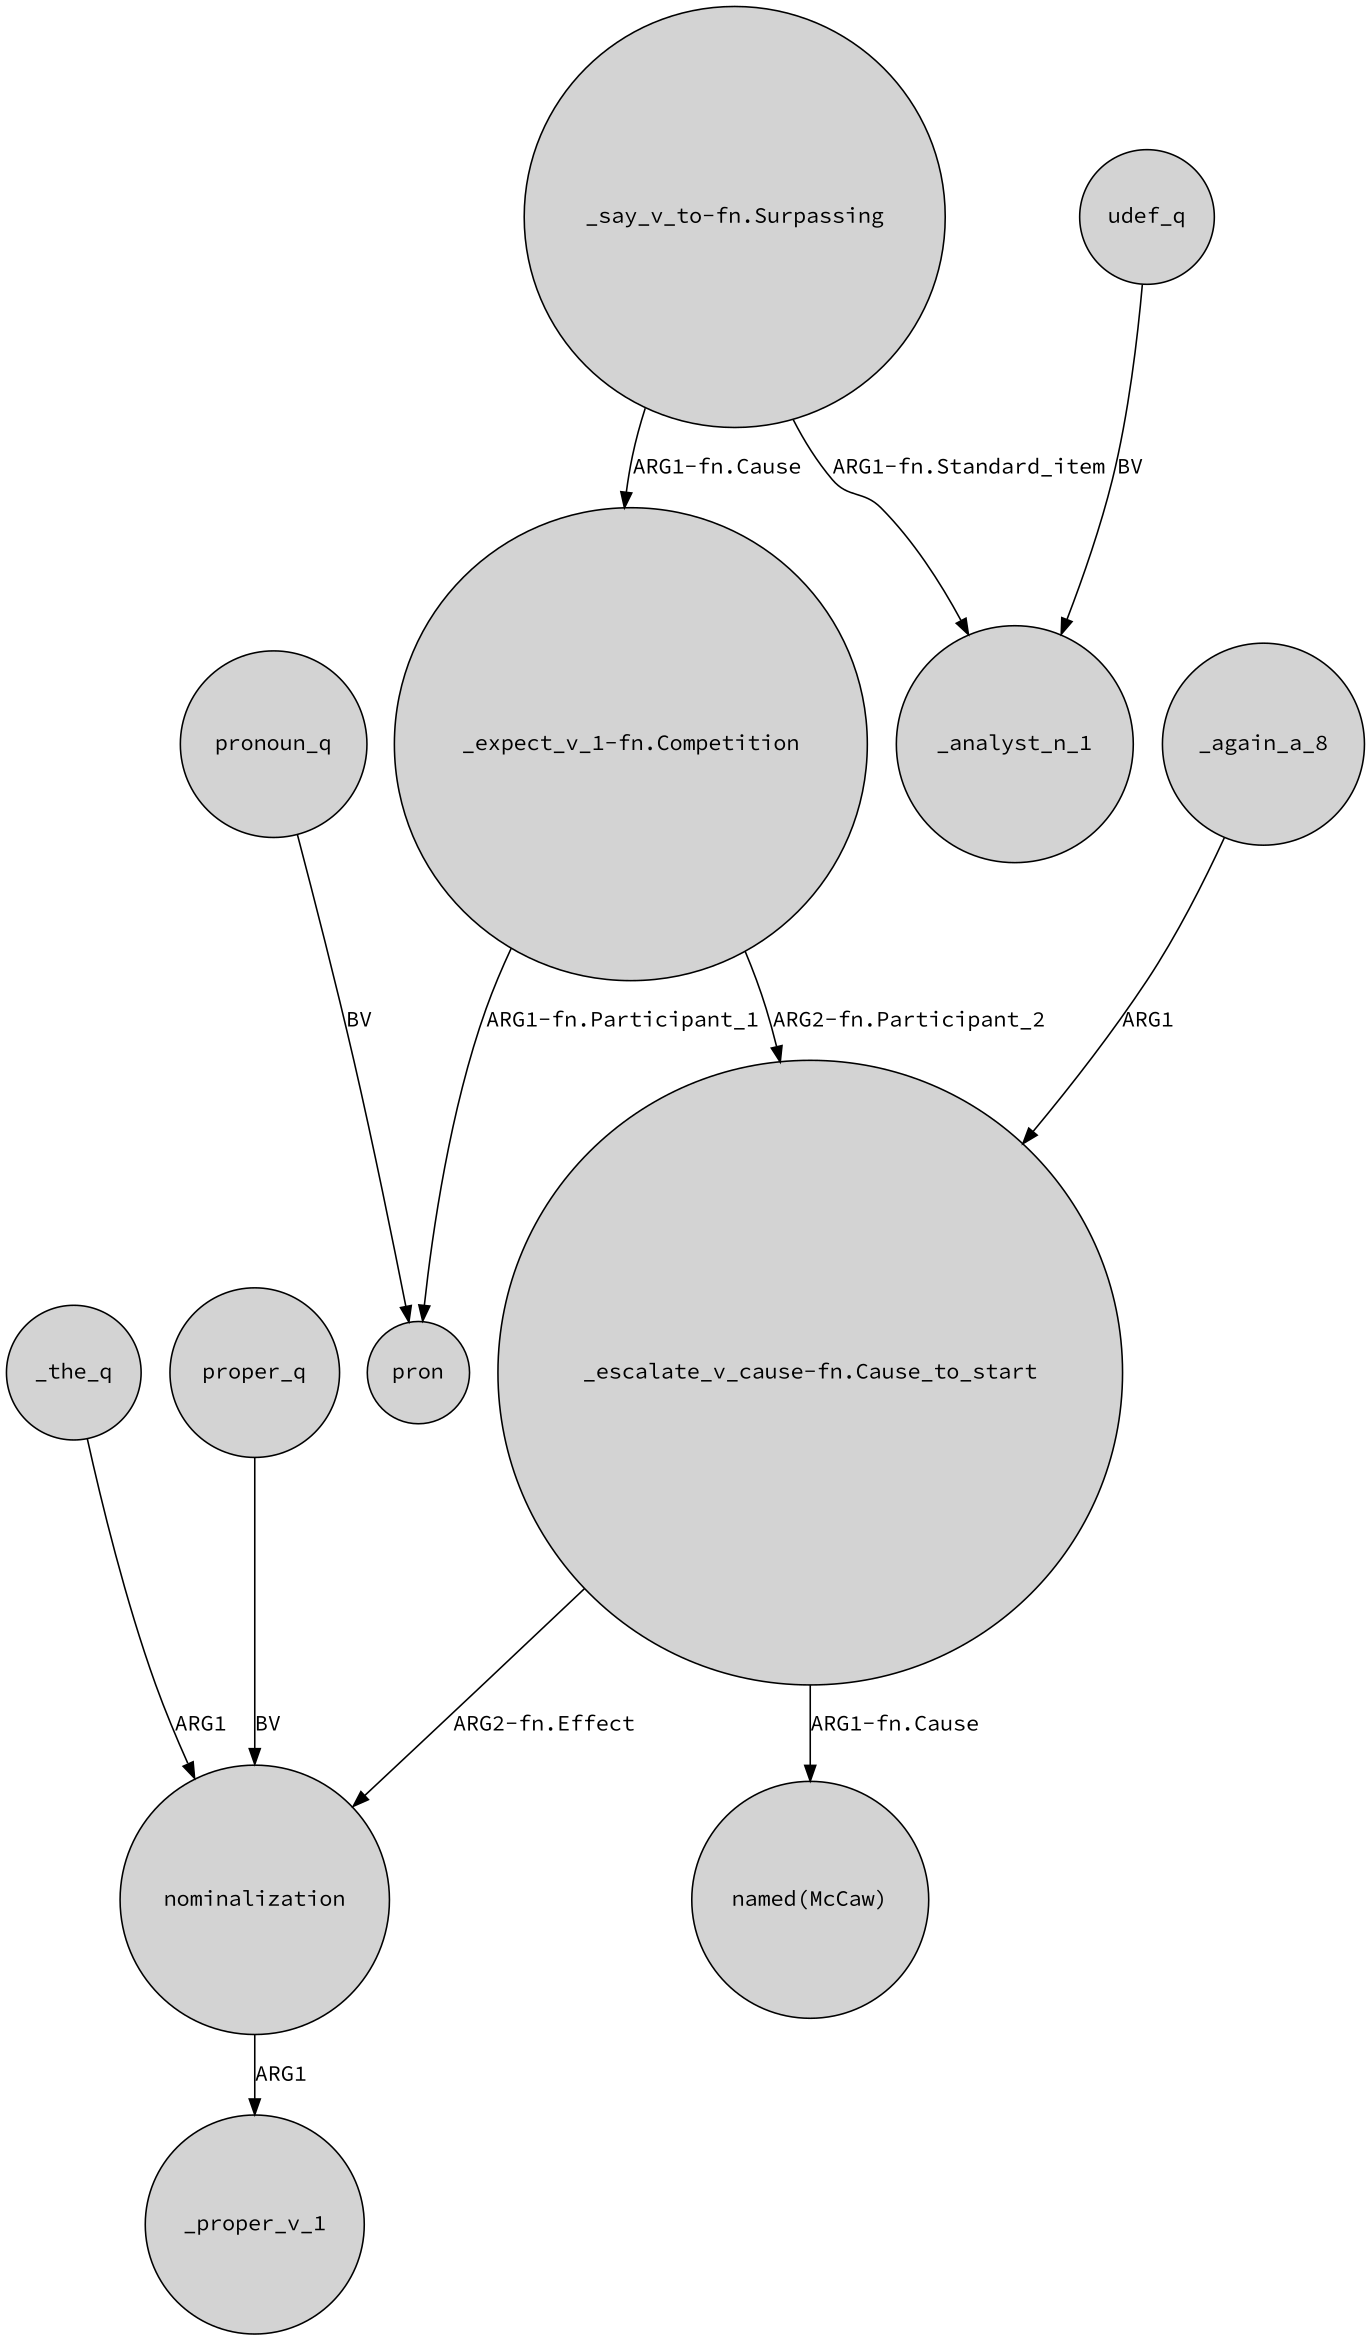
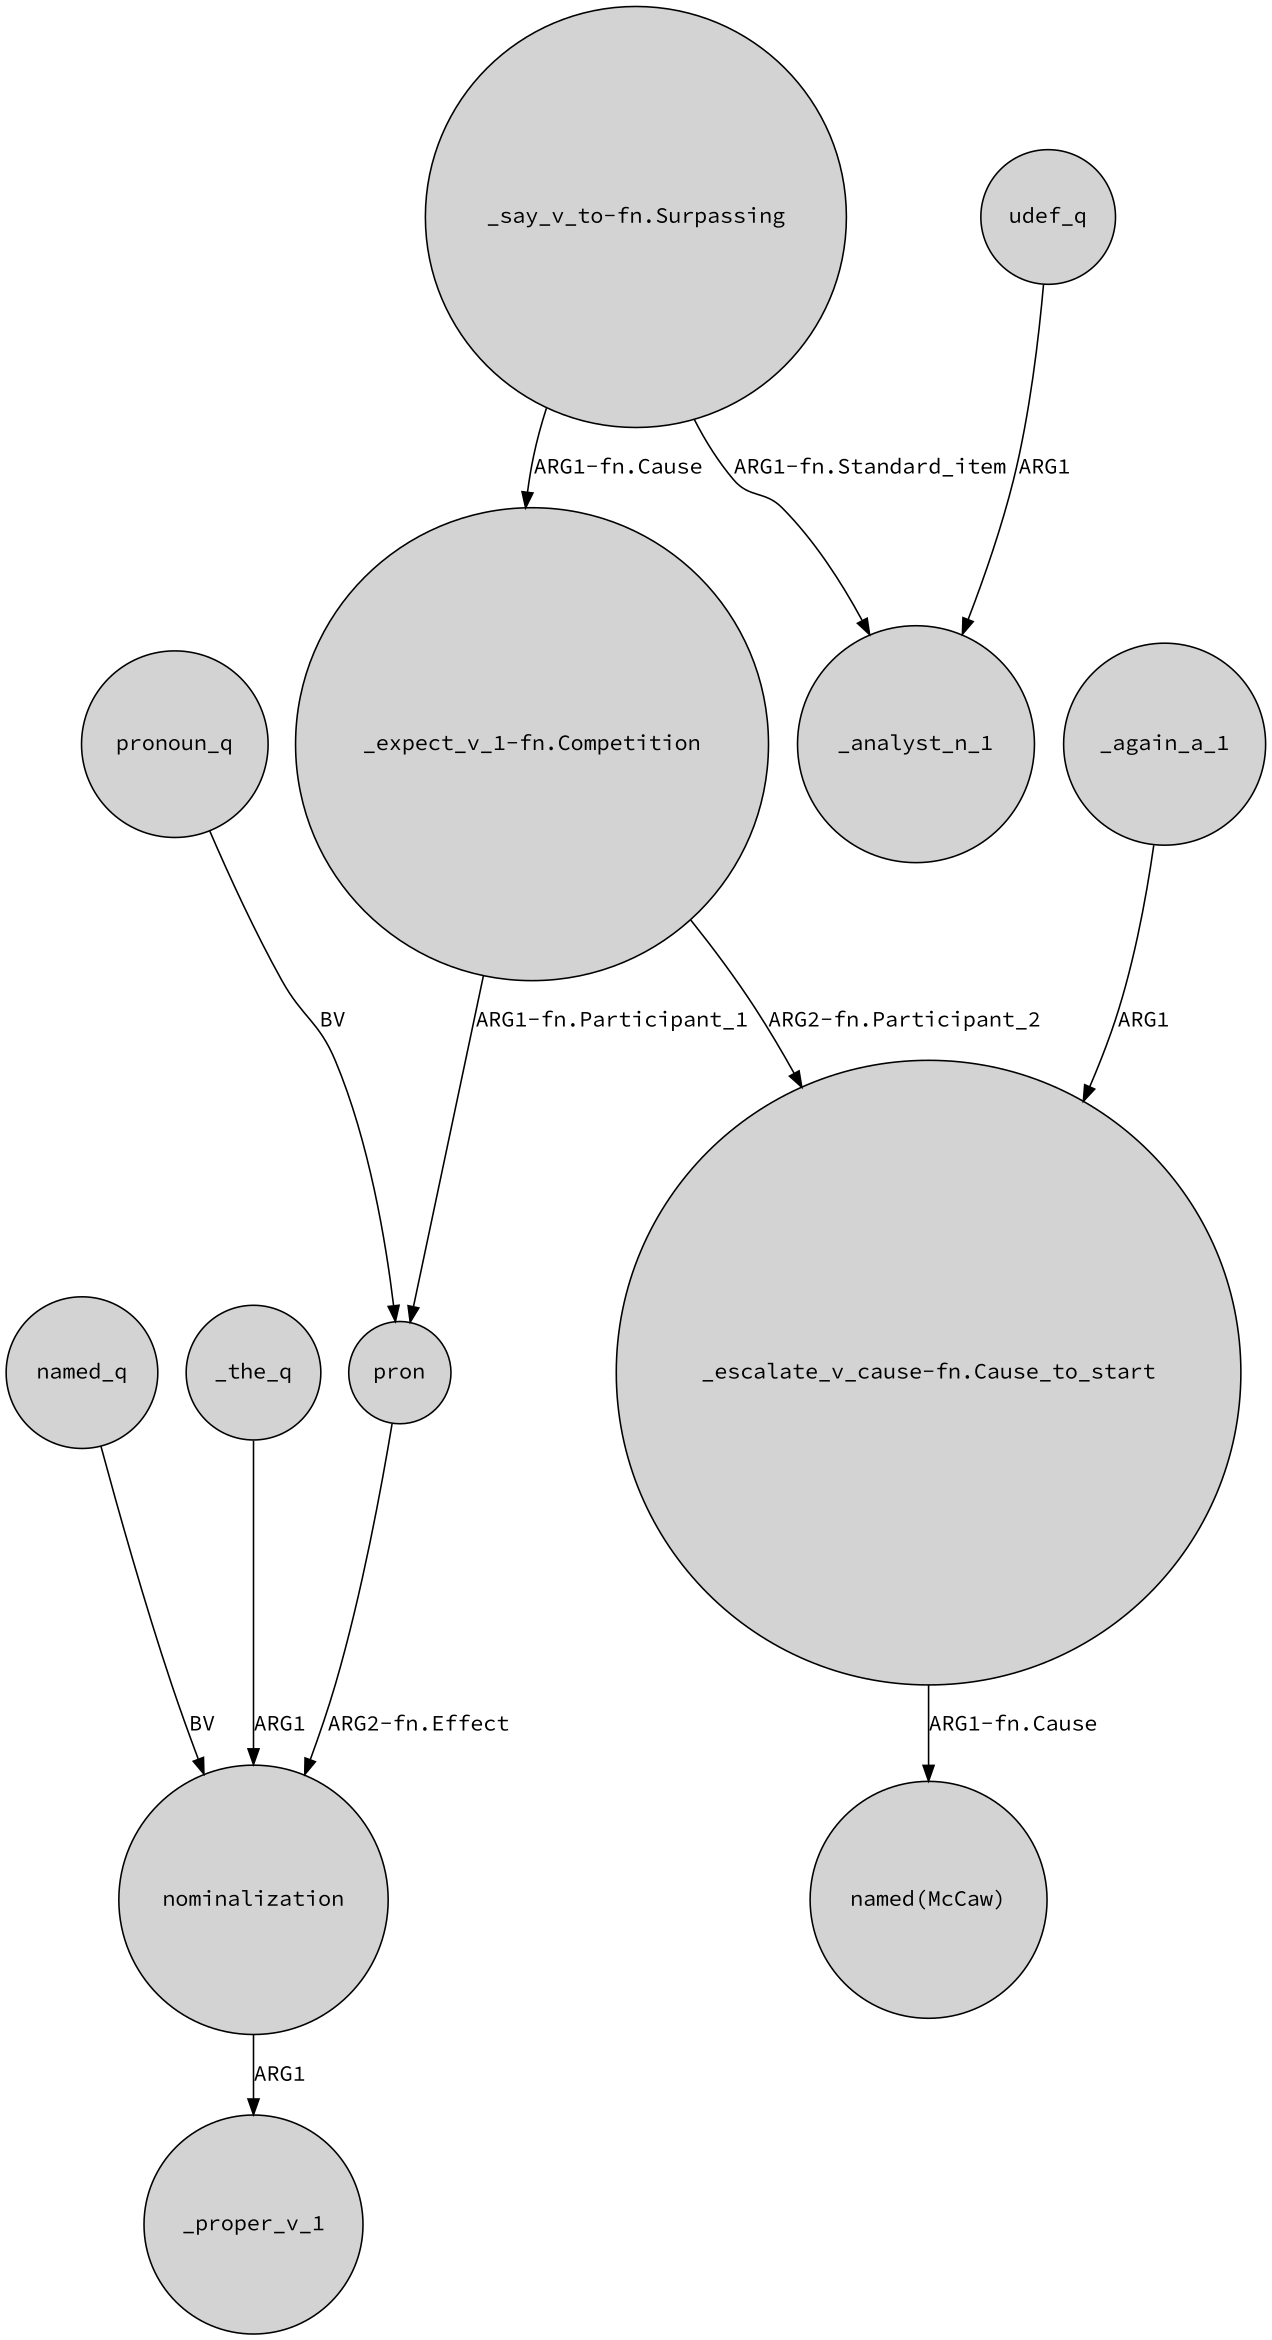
edge "udef_q" -> "_analyst_n_1": label "BV" -> "ARG1"
node "_again_a_8": label "_again_a_8" -> "_again_a_1"
node "proper_q": label "proper_q" -> "named_q"
edge "_escalate_v_cause-fn.Cause_to_start" -> "nominalization": now "pron" -> "nominalization"
